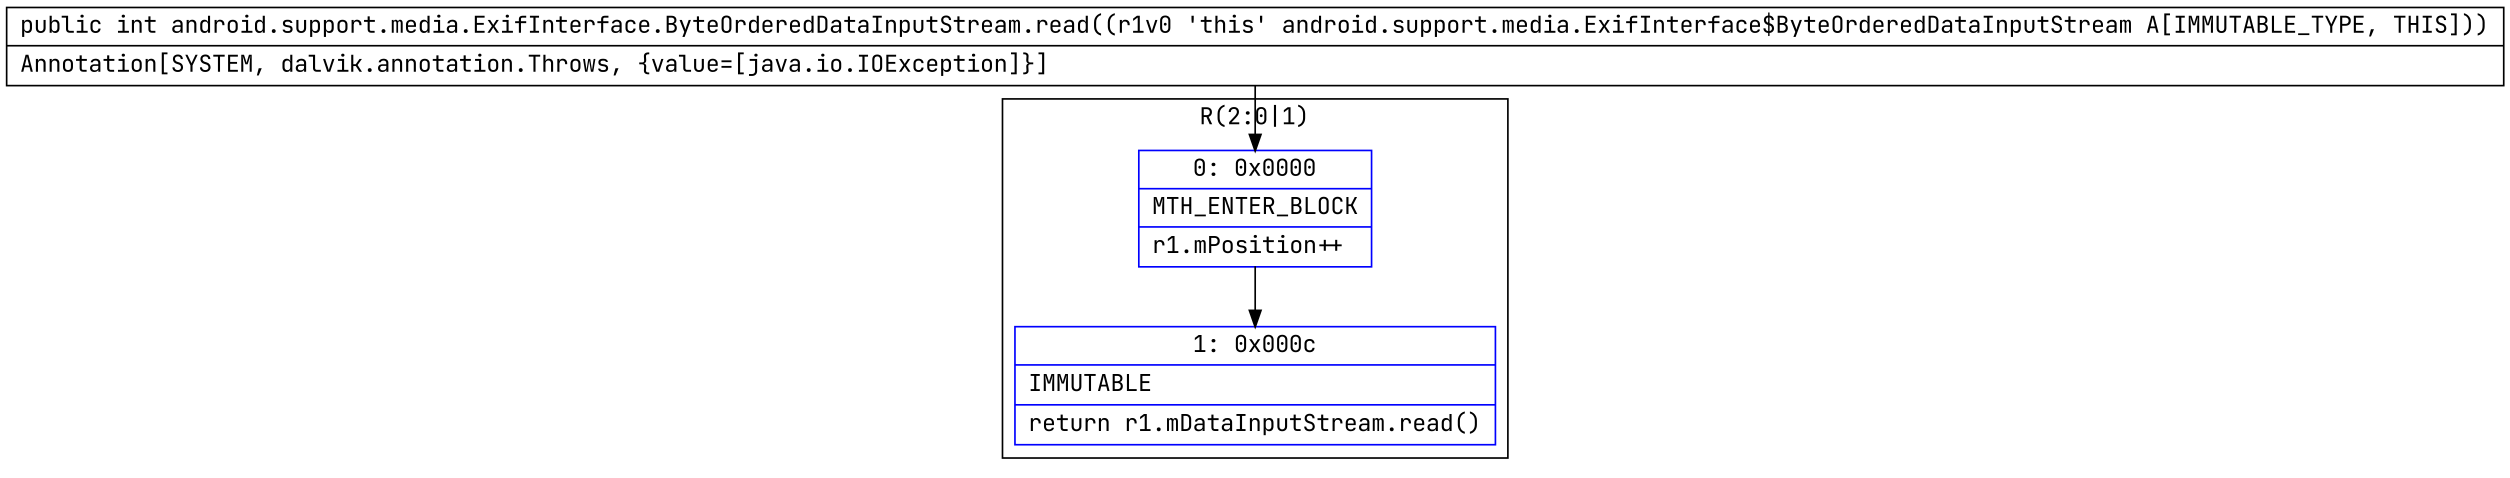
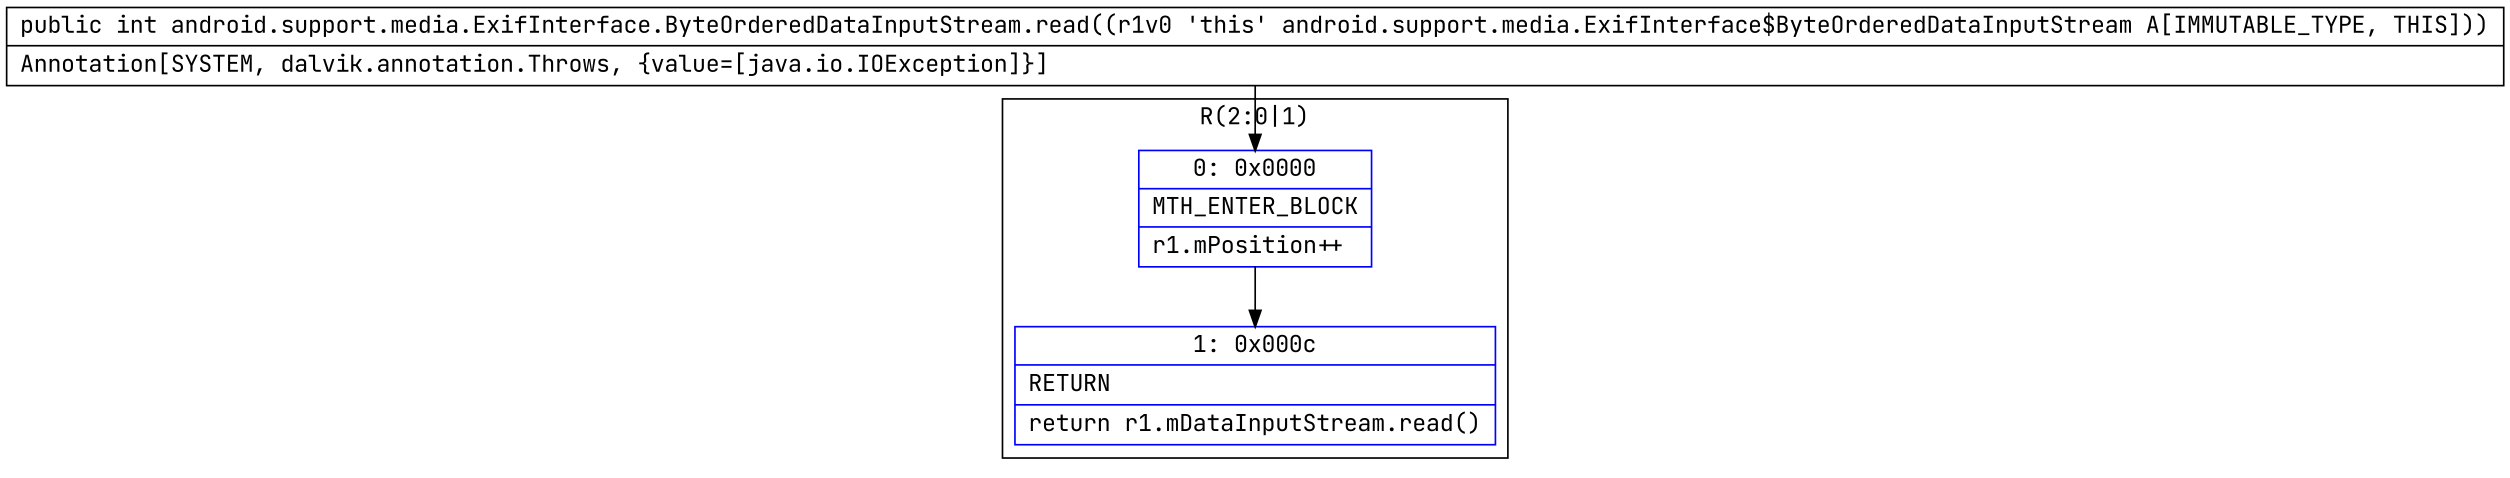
node "1: 0x000c": text "IMMUTABLE" -> "RETURN"
